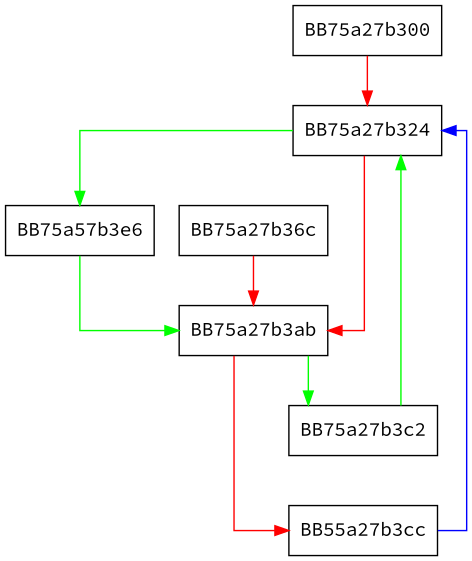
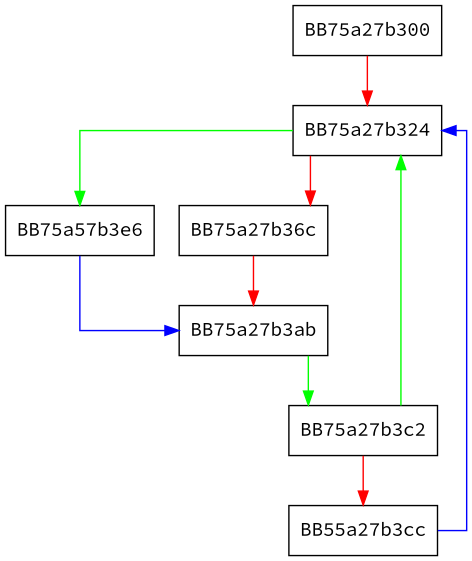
edge "BB75a27b324" -> "BB75a27b3ab": now "BB75a27b324" -> "BB75a27b36c"
edge "BB75a57b3e6" -> "BB75a27b3ab": color green -> blue
edge "BB75a27b3ab" -> "BB55a27b3cc": now "BB75a27b3c2" -> "BB55a27b3cc"
